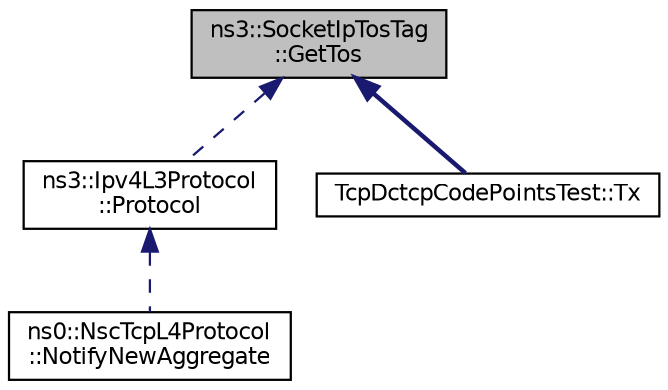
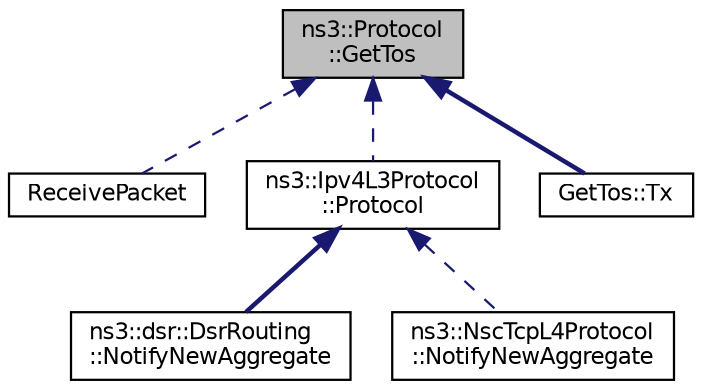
node "ns3::SocketIpTosTag ::GetTos": label "ns3::SocketIpTosTag ::GetTos" -> "ns3::Protocol ::GetTos"
node "ReceivePacket": added
node "TcpDctcpCodePointsTest::Tx": label "TcpDctcpCodePointsTest::Tx" -> "GetTos::Tx"
node "ns0::NscTcpL4Protocol ::NotifyNewAggregate": label "ns0::NscTcpL4Protocol ::NotifyNewAggregate" -> "ns3::NscTcpL4Protocol ::NotifyNewAggregate"
node "ns3::dsr::DsrRouting ::NotifyNewAggregate": added
